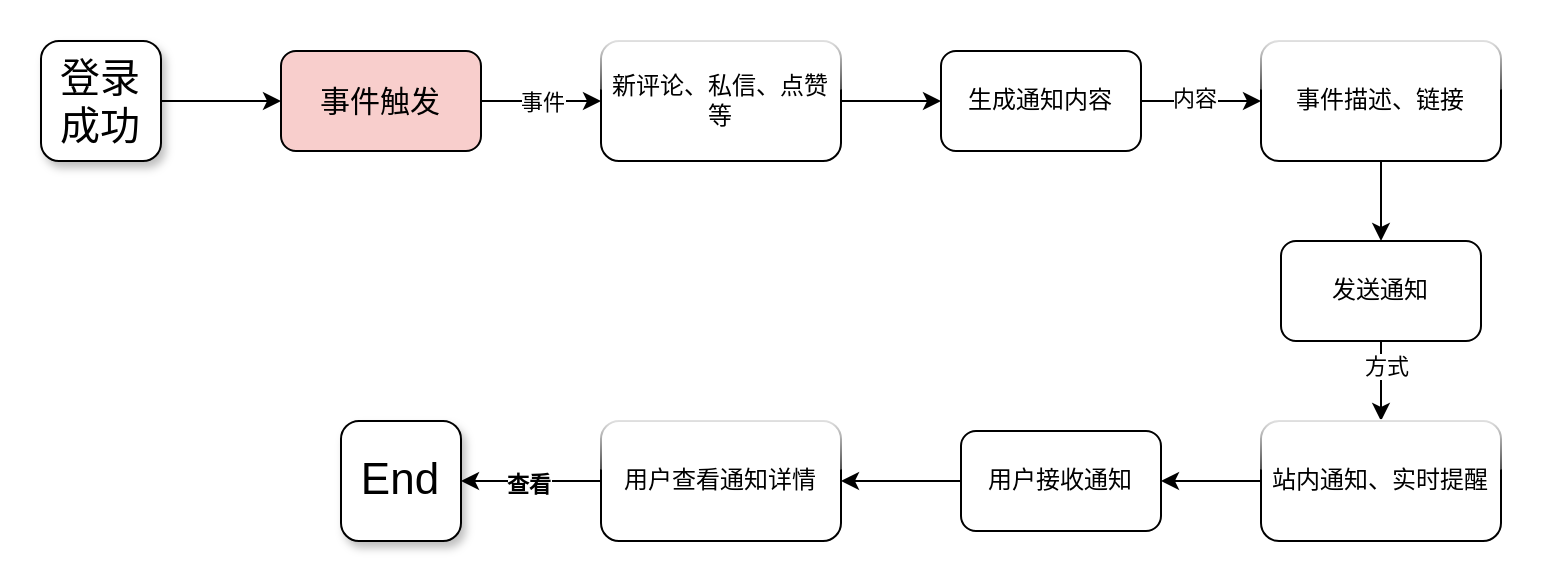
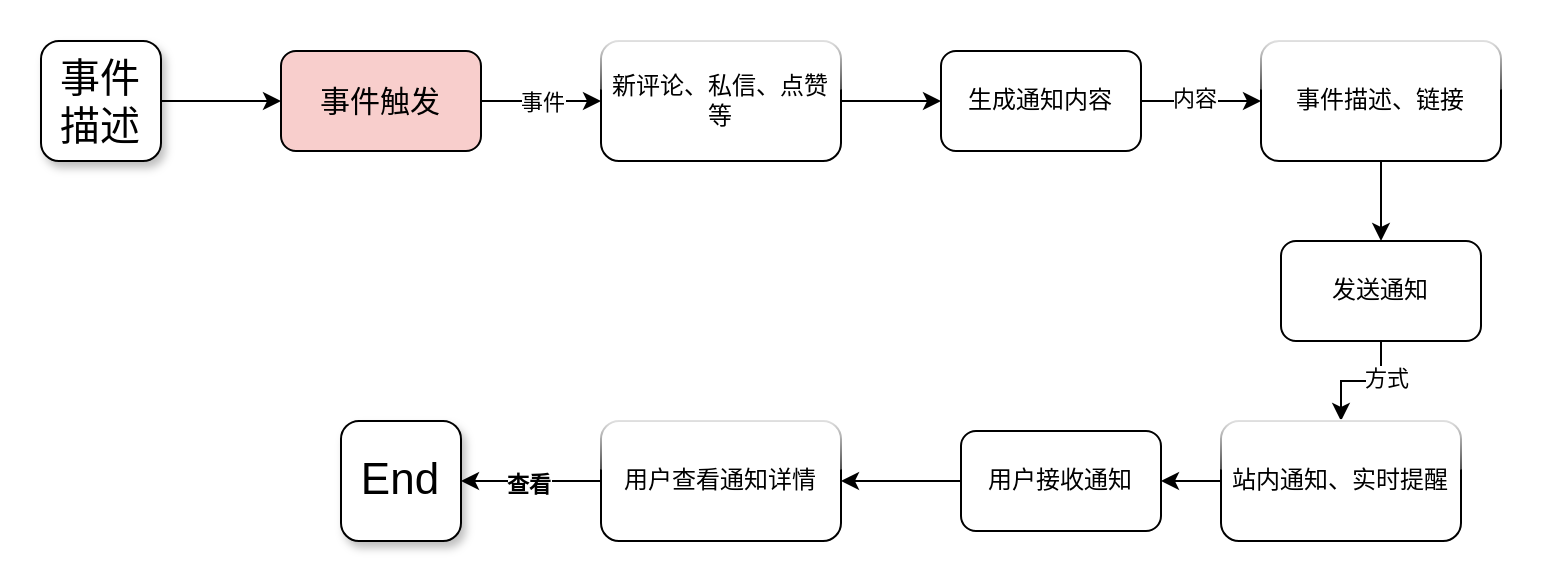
node "登录成功": label "登录成功" -> "事件描述"
node "站内通知、实时提醒": moved (1381, 481) -> (1341, 481)
